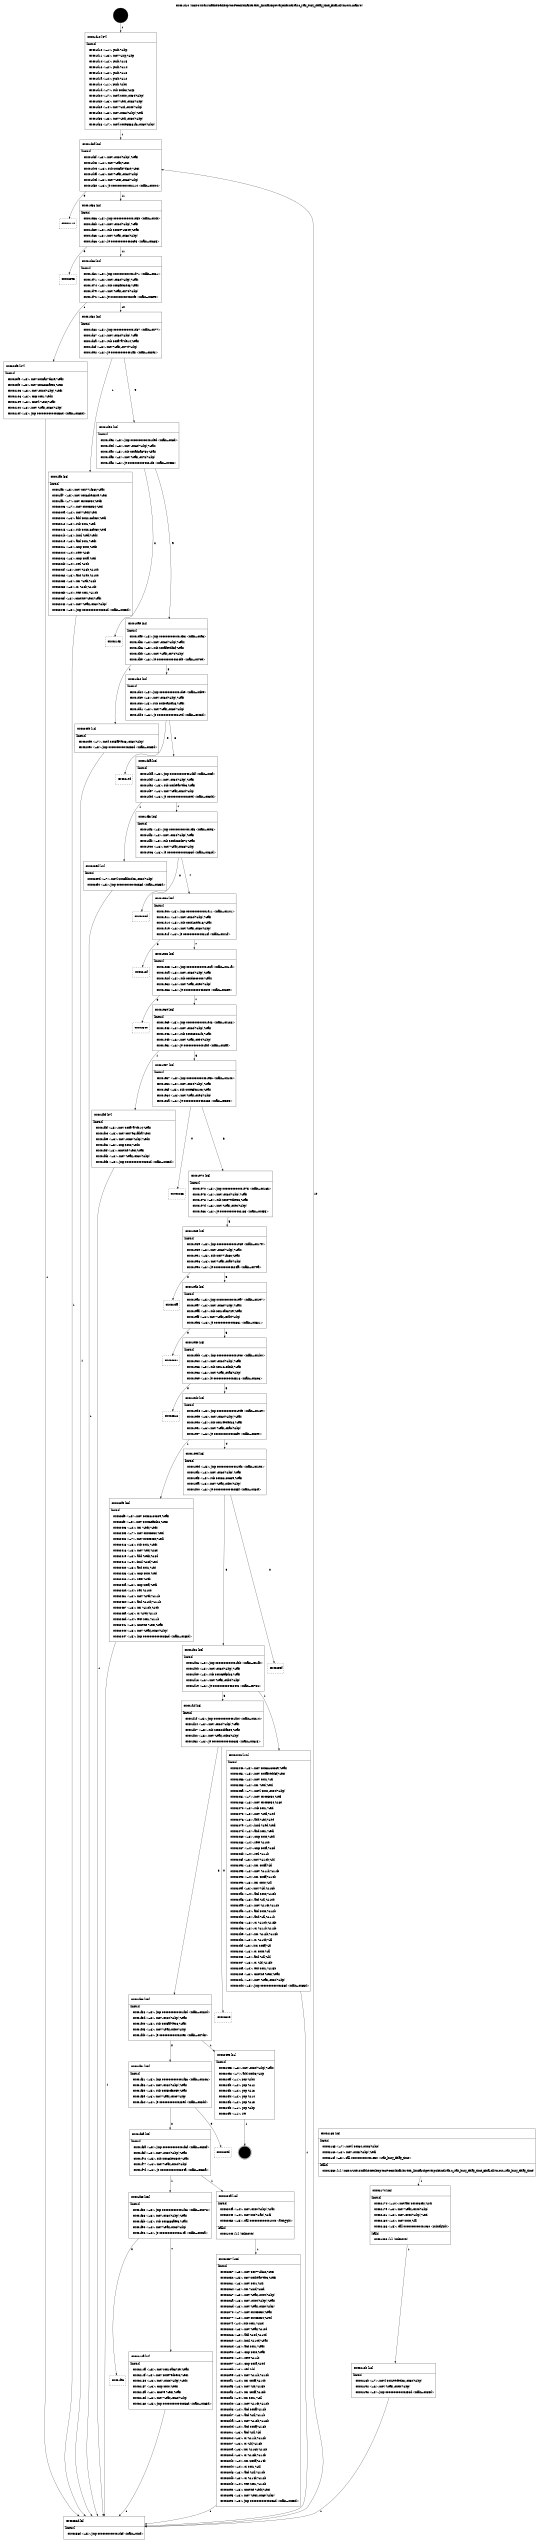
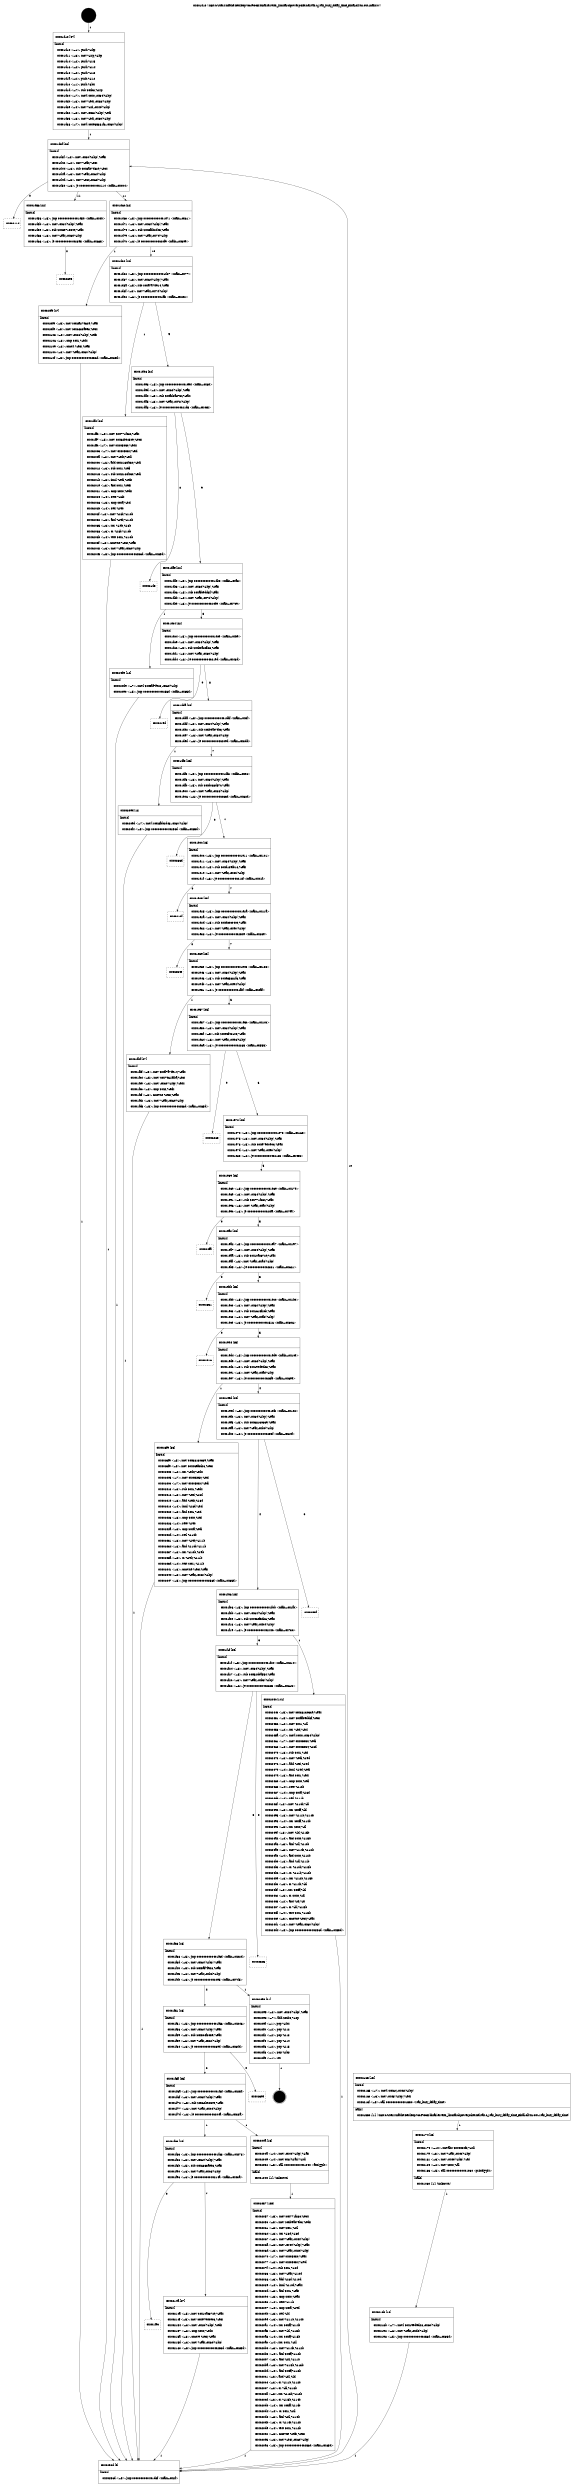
edge "0x401d56 [22]" -> "0x401d6c [22]": now "0x401d3f [23]" -> "0x401d6c [22]"
